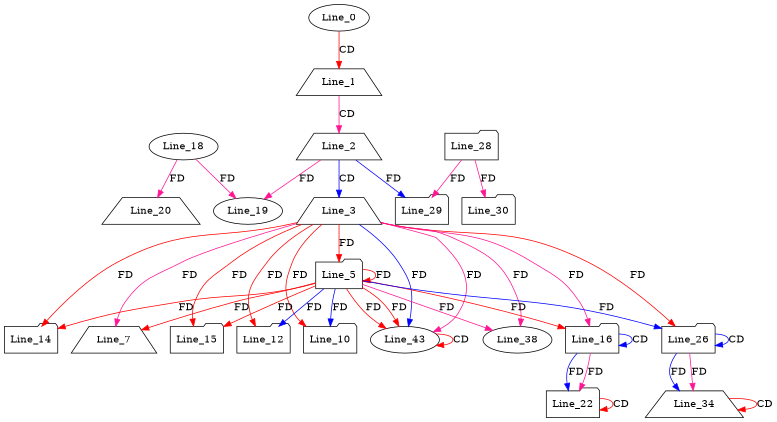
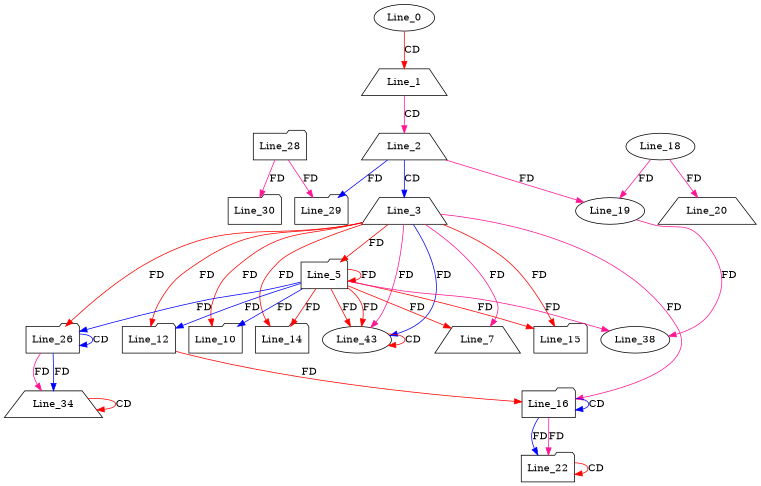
edge "Line_3" -> "Line_38": now "Line_19" -> "Line_38"
edge "Line_5" -> "Line_16": now "Line_12" -> "Line_16"
